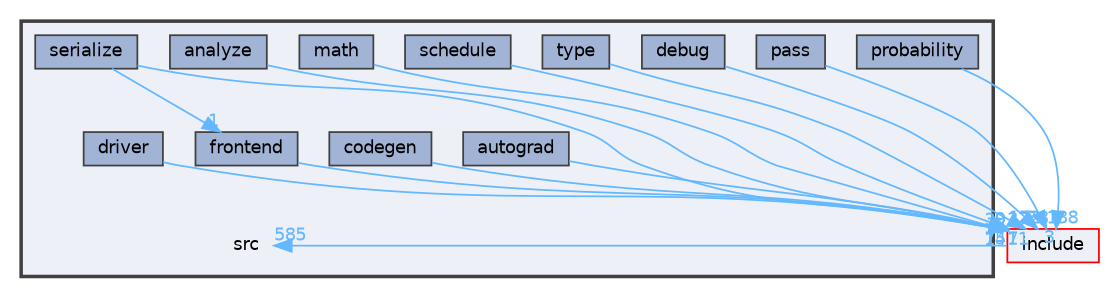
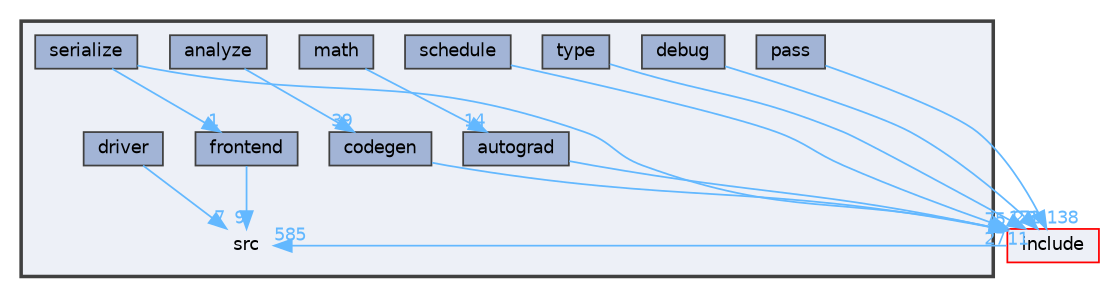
node "probability": removed
edge "math" -> "include": now "math" -> "autograd"
edge "analyze" -> "include": now "analyze" -> "codegen"
edge "driver" -> "include": now "driver" -> "src"
edge "frontend" -> "include": now "frontend" -> "src"
